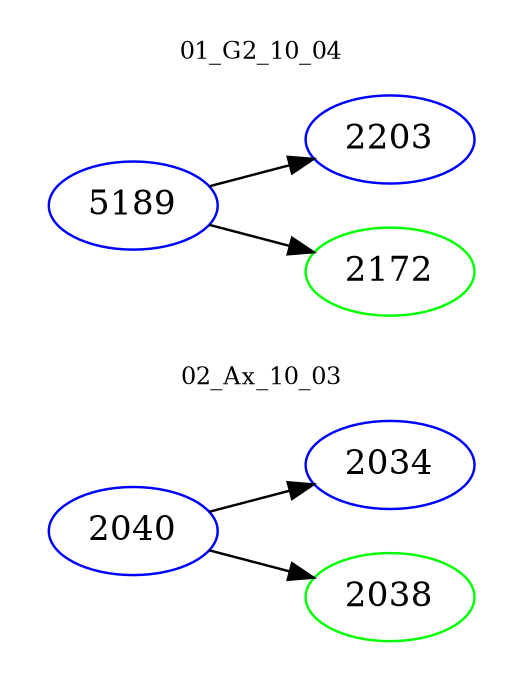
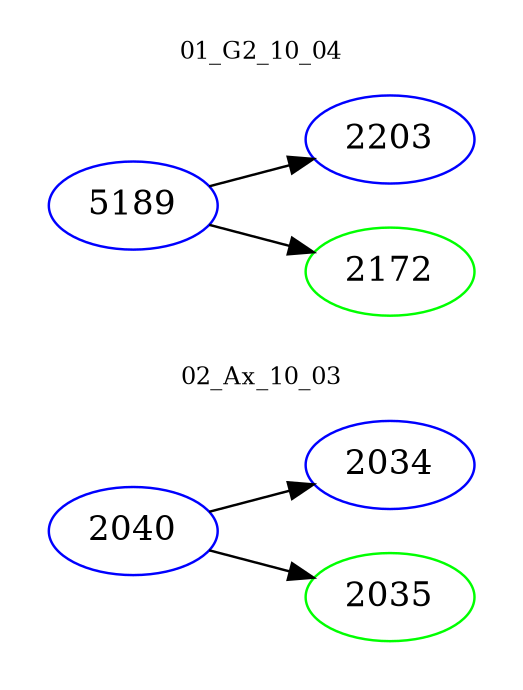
node "2038": label "2038" -> "2035"
